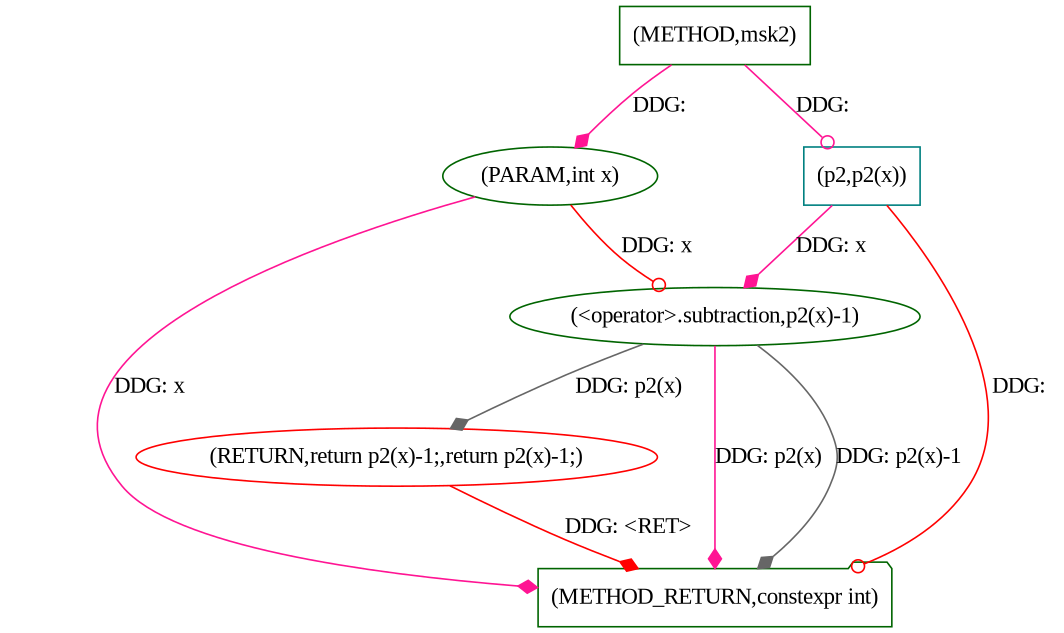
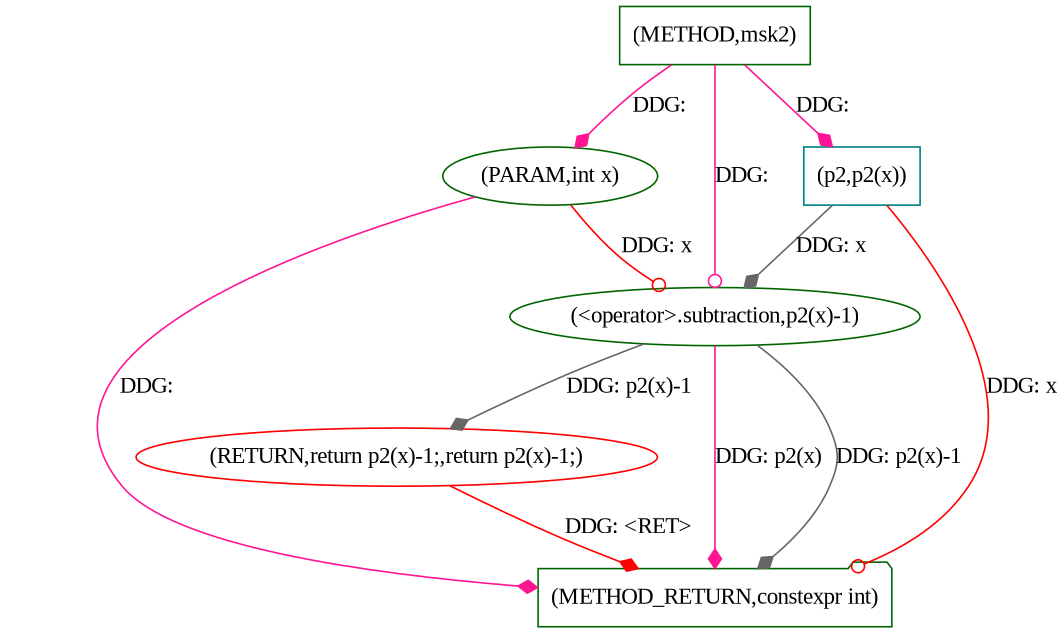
edge "(METHOD,msk2)" -> "(p2,p2(x))": arrowhead odot -> diamond
edge "(METHOD,msk2)" -> "(<operator>.subtraction,p2(x)-1)": added, label "DDG:"
edge "(p2,p2(x))" -> "(<operator>.subtraction,p2(x)-1)": color deeppink -> gray40
edge "(PARAM,int x)" -> "(METHOD_RETURN,constexpr int)": label "DDG: x" -> "DDG: "
edge "(<operator>.subtraction,p2(x)-1)" -> "(RETURN,return p2(x)-1;,return p2(x)-1;)": label "DDG: p2(x)" -> "DDG: p2(x)-1"
edge "(p2,p2(x))" -> "(METHOD_RETURN,constexpr int)": label "DDG: " -> "DDG: x"
